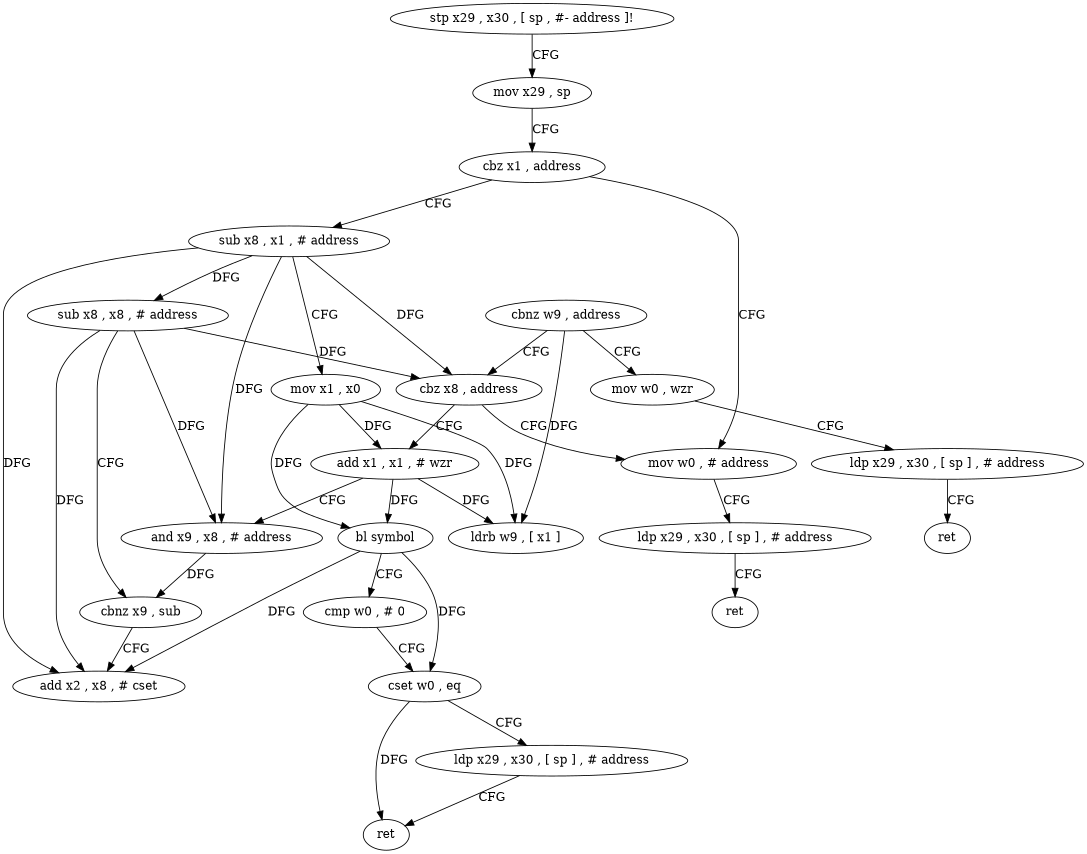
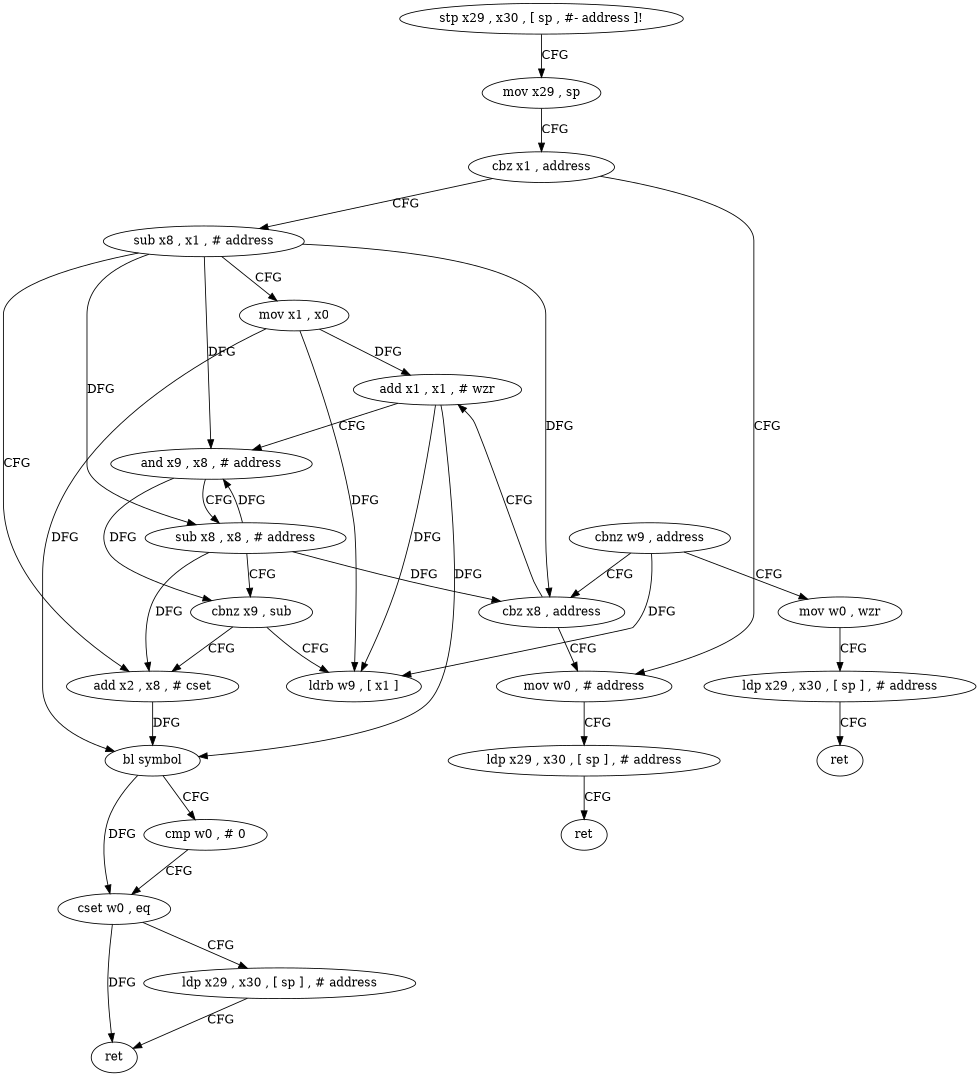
edge "sub x8 , x1 , # address" -> "add x2 , x8 , # cset": label "DFG" -> "CFG"
edge "and x9 , x8 , # address" -> "sub x8 , x8 , # address": added, label "CFG"
edge "bl symbol" -> "add x2 , x8 , # cset": reversed
edge "cbnz x9 , sub" -> "ldrb w9 , [ x1 ]": added, label "CFG"
